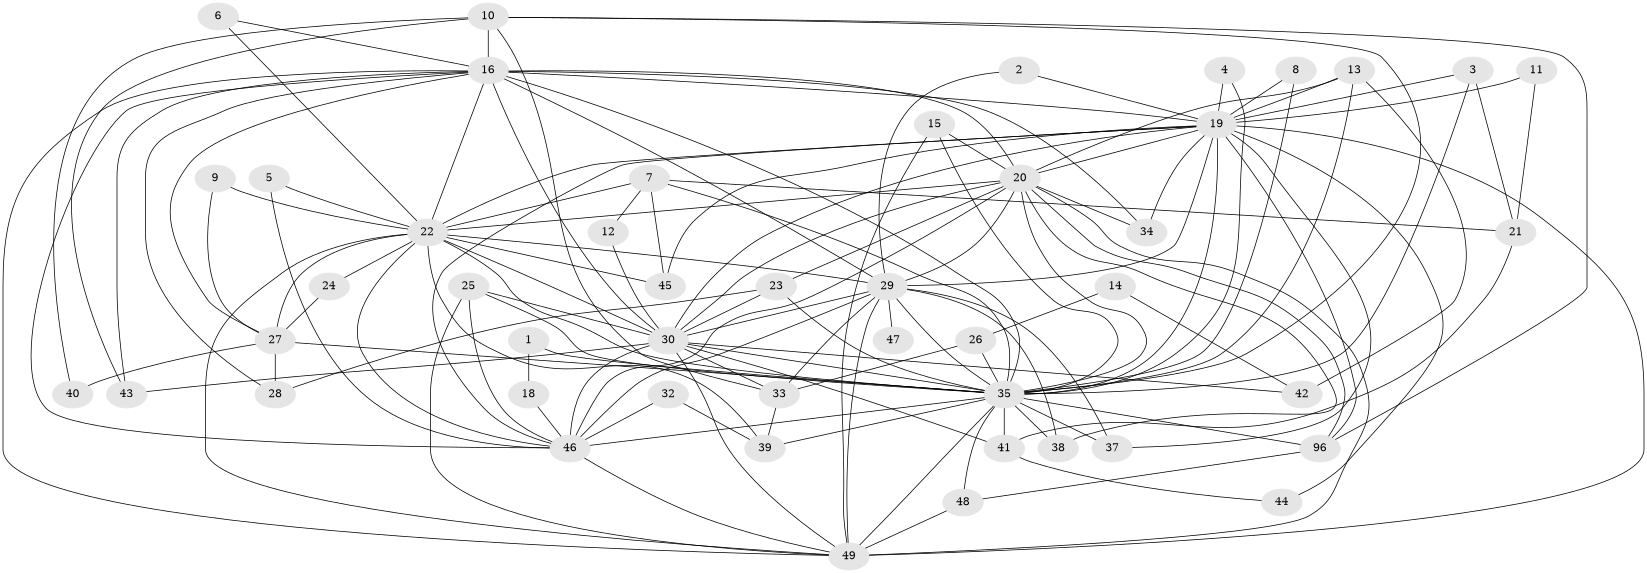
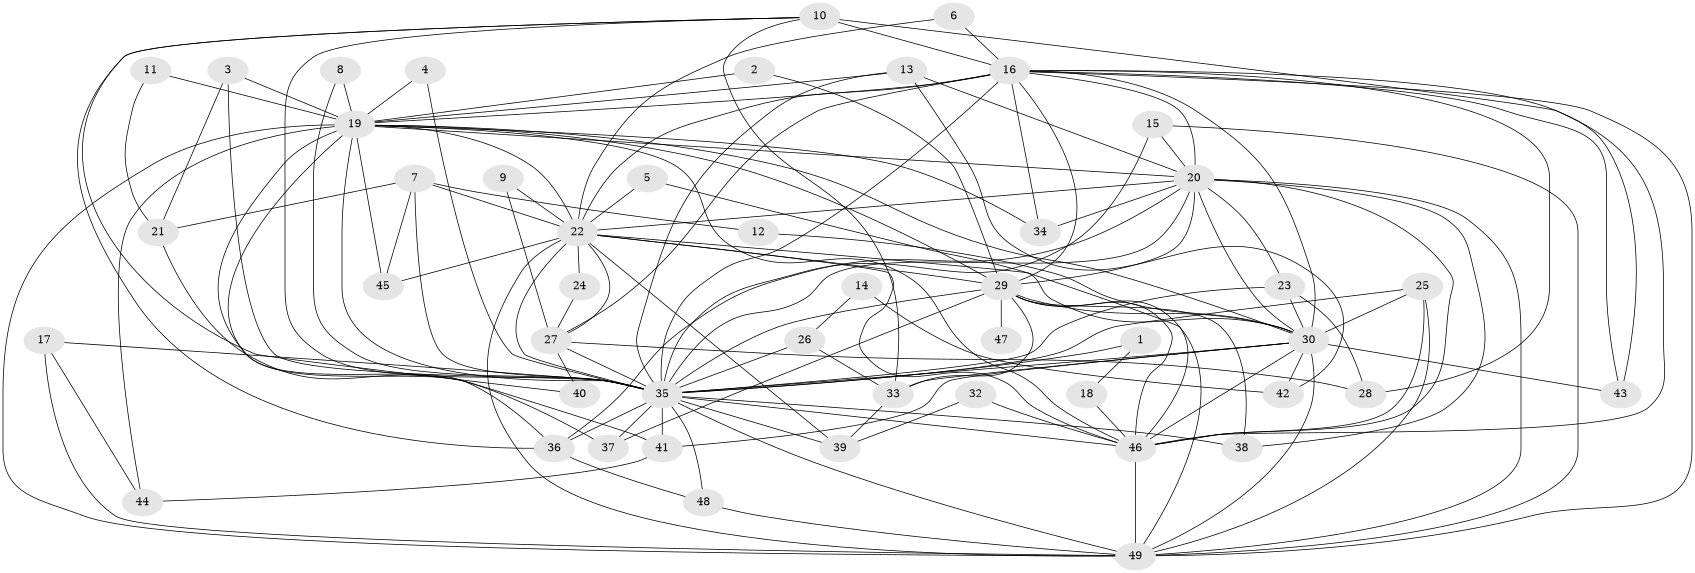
node "17": added
node "96": label "96" -> "36"
